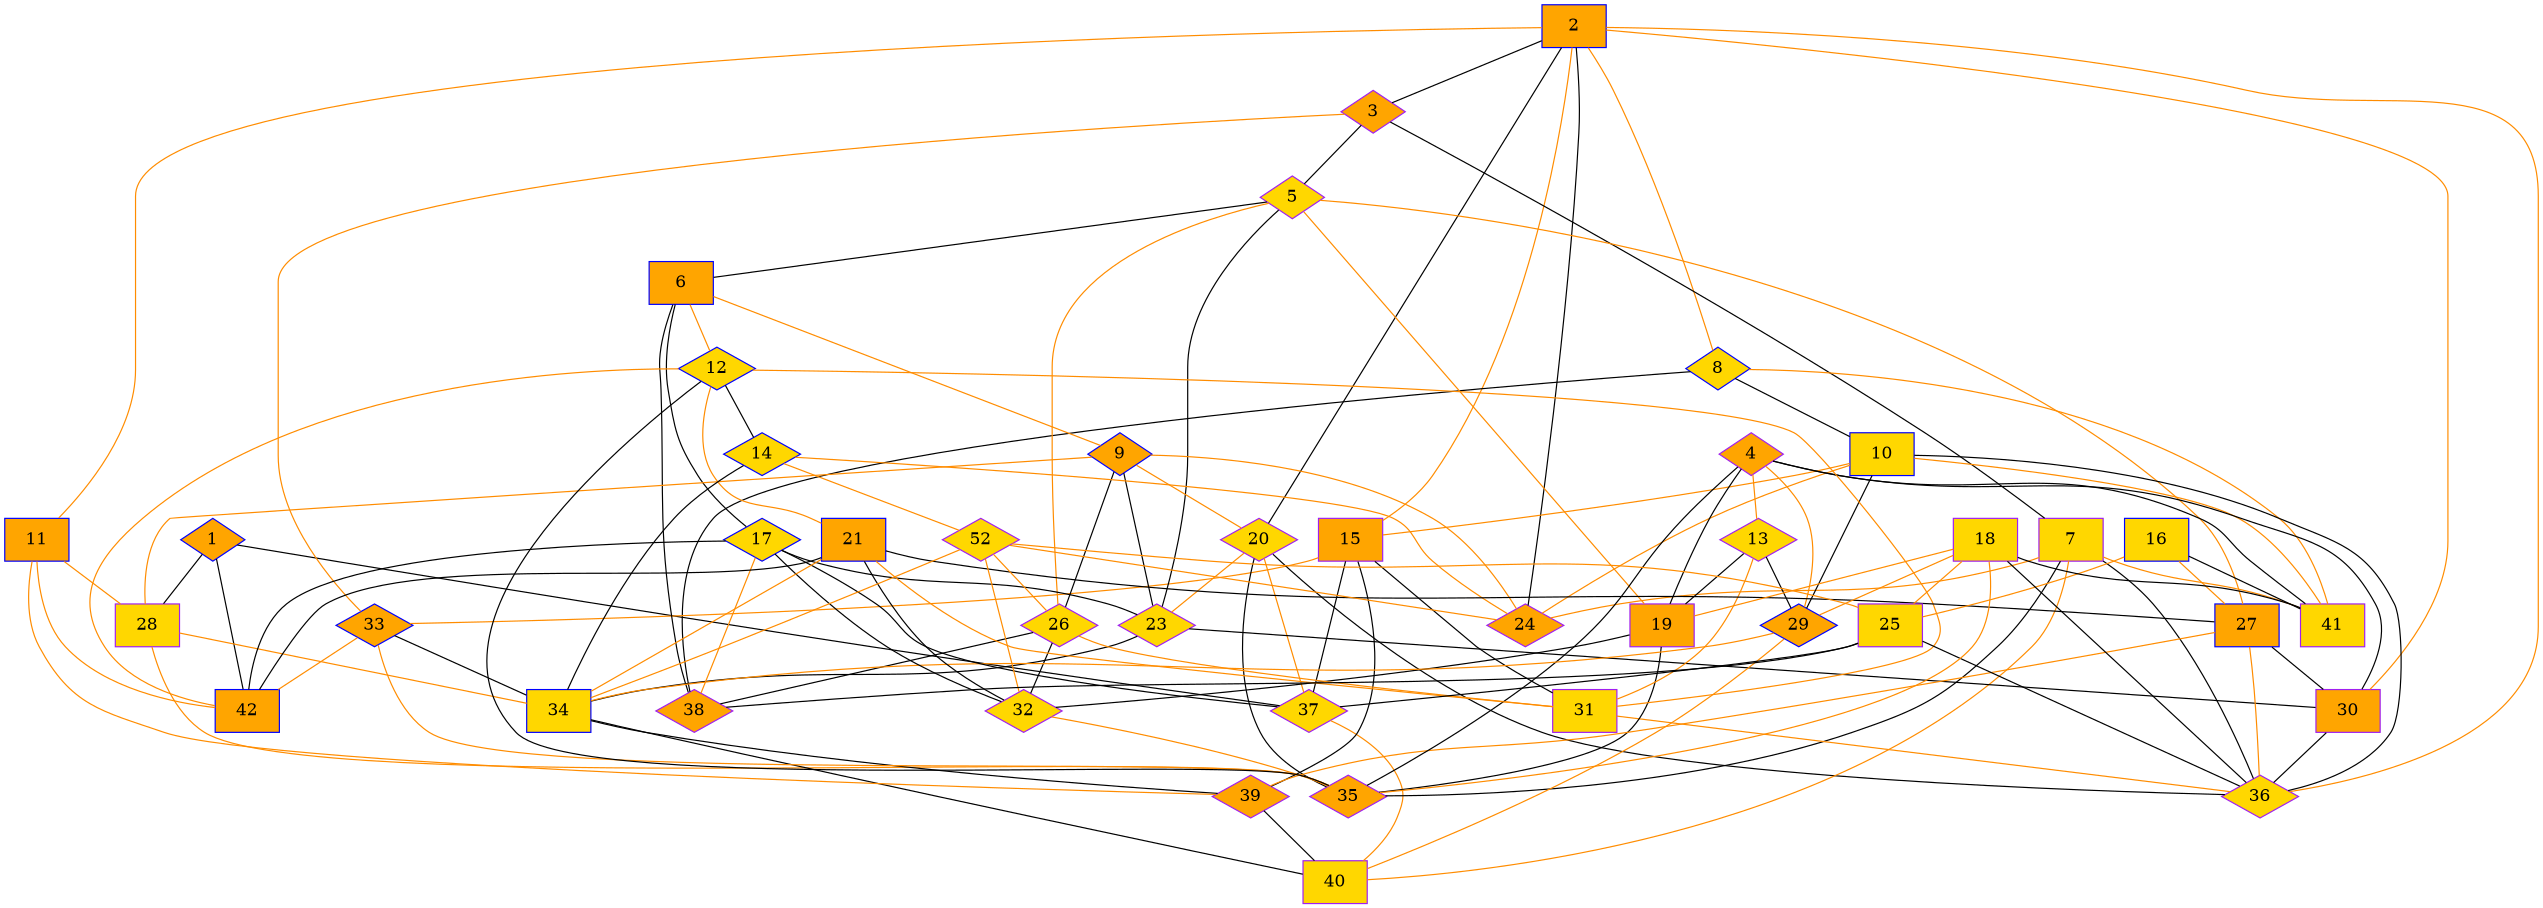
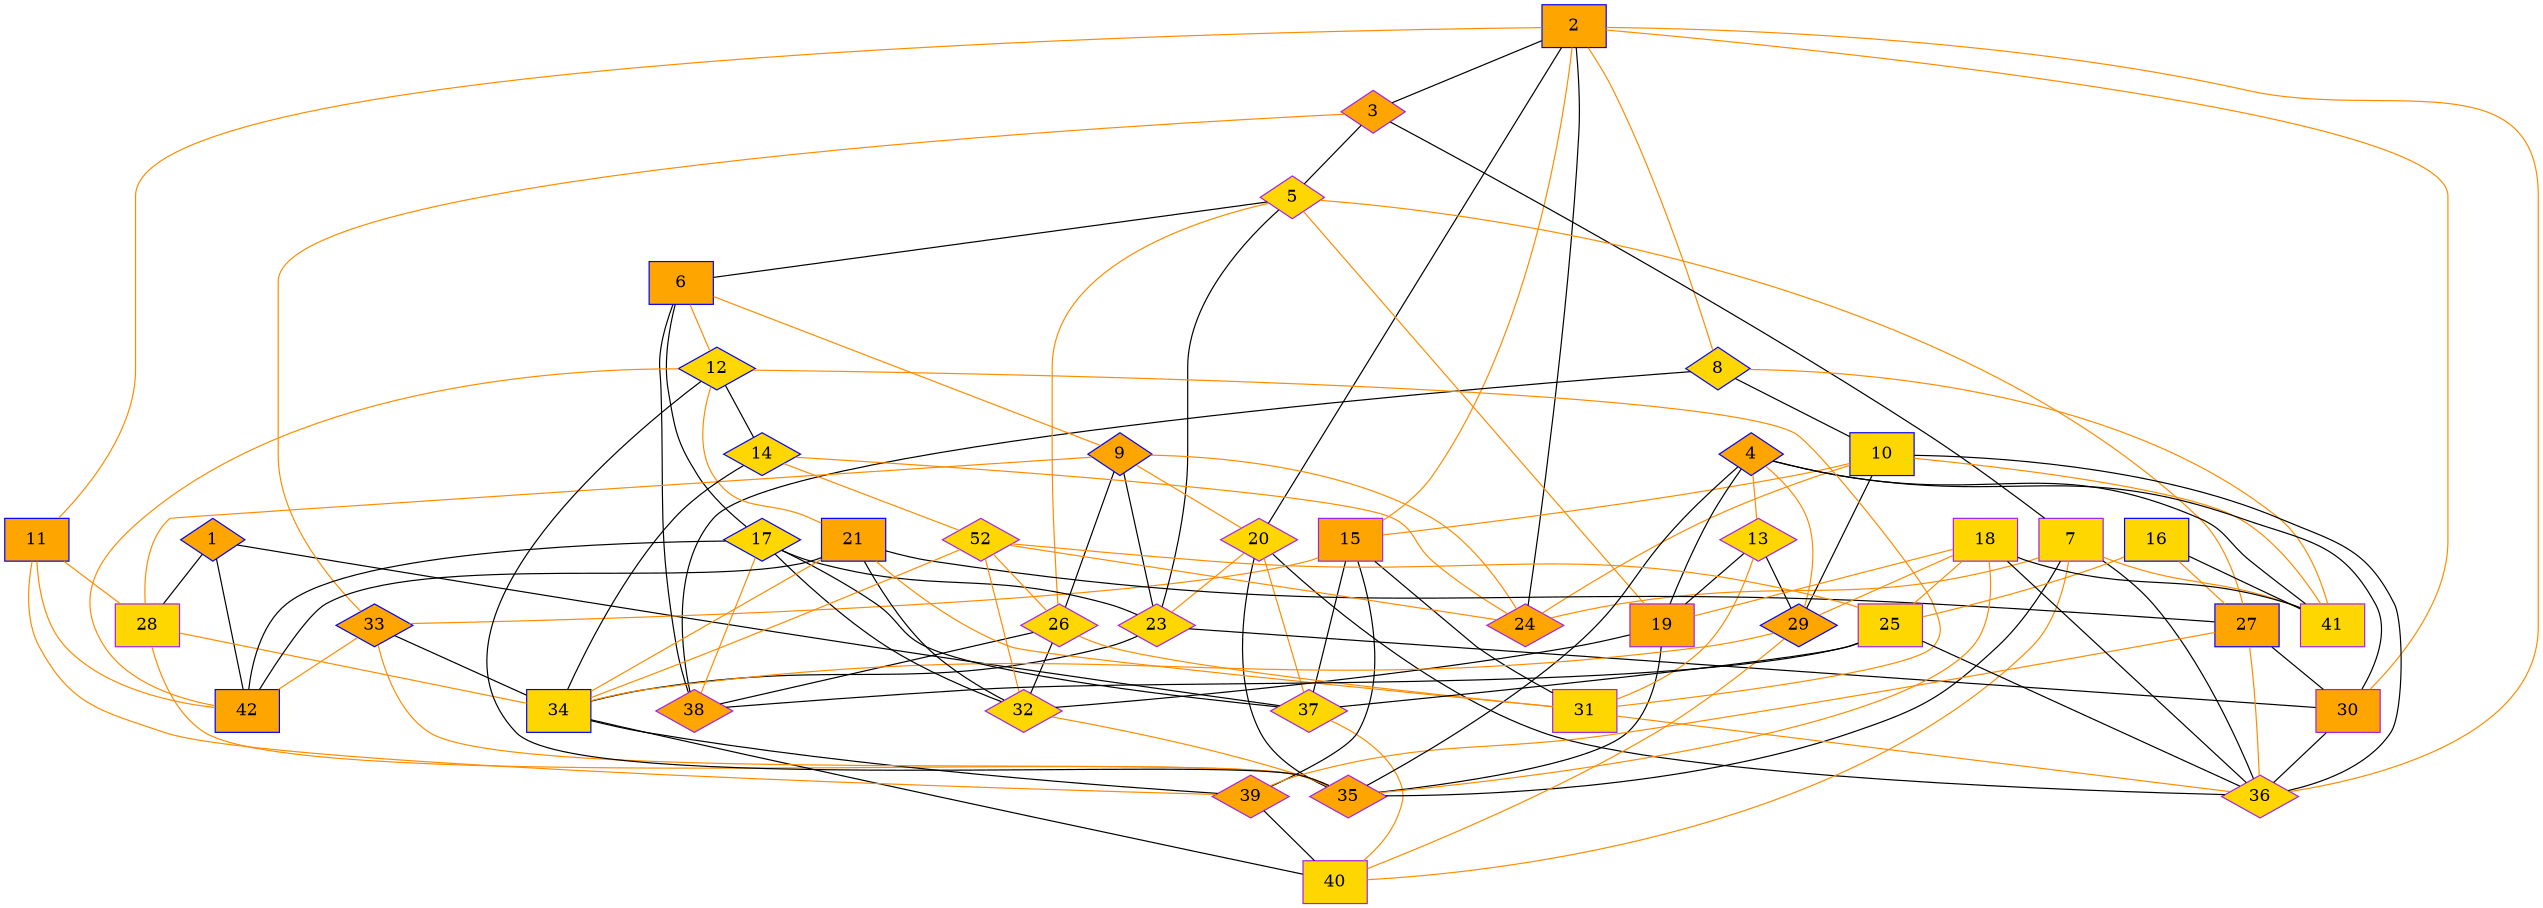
node "4": color purple -> blue
